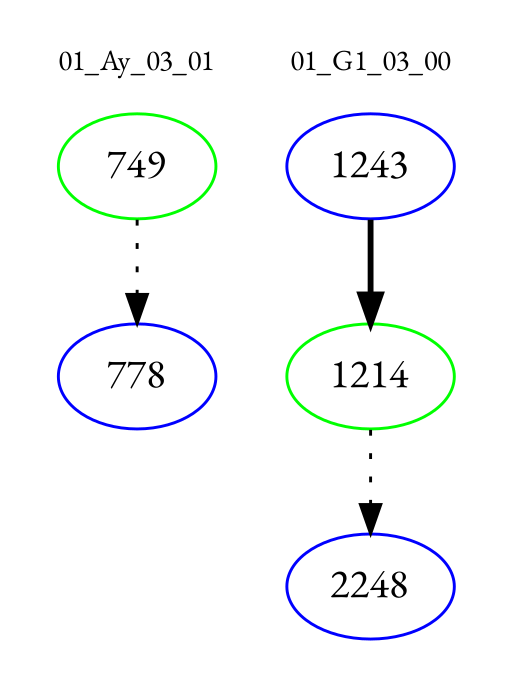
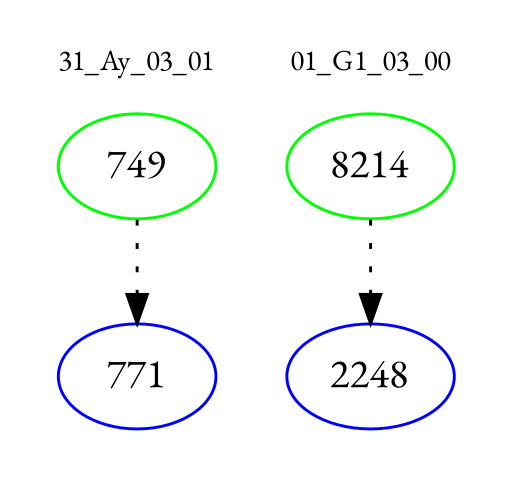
cluster "01_Ay_03_01": label "01_Ay_03_01" -> "31_Ay_03_01"
node "1243": removed
node "778": label "778" -> "771"
node "1214": label "1214" -> "8214"
